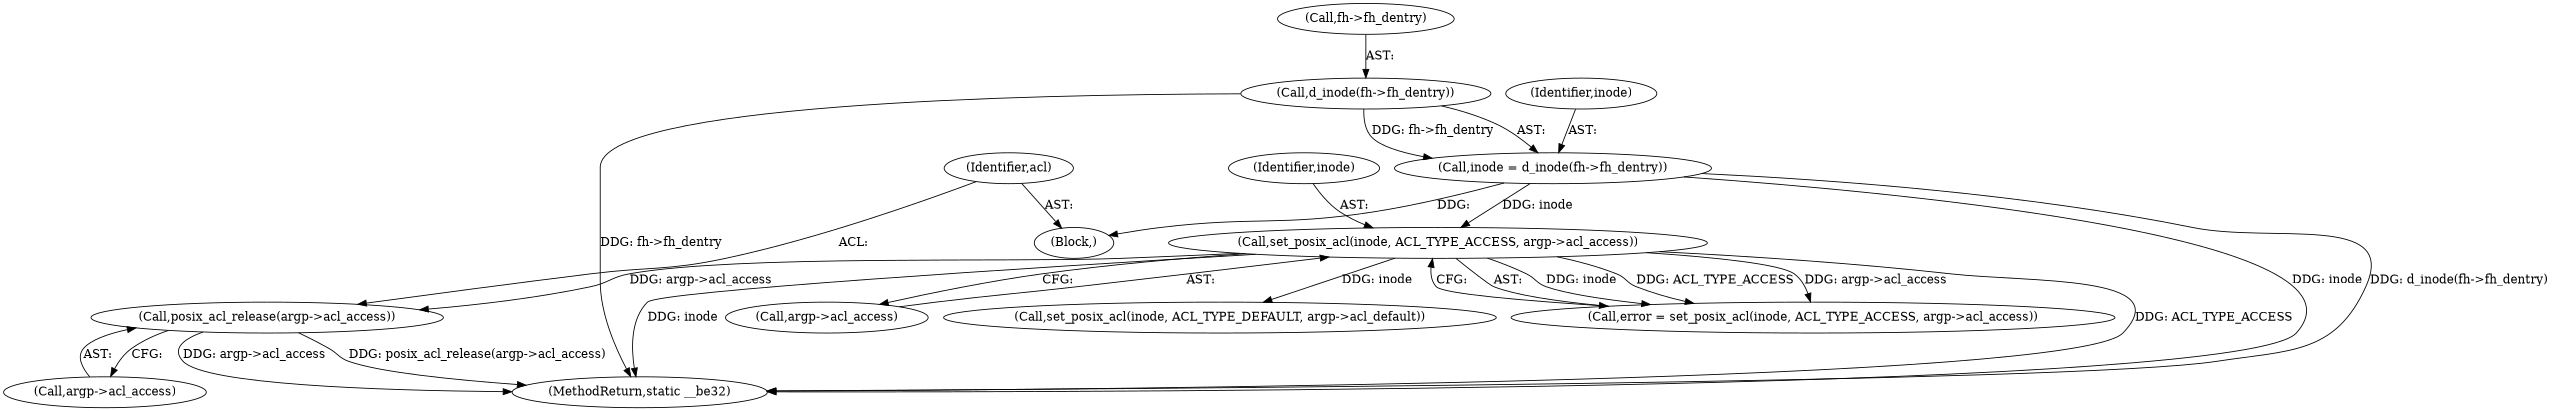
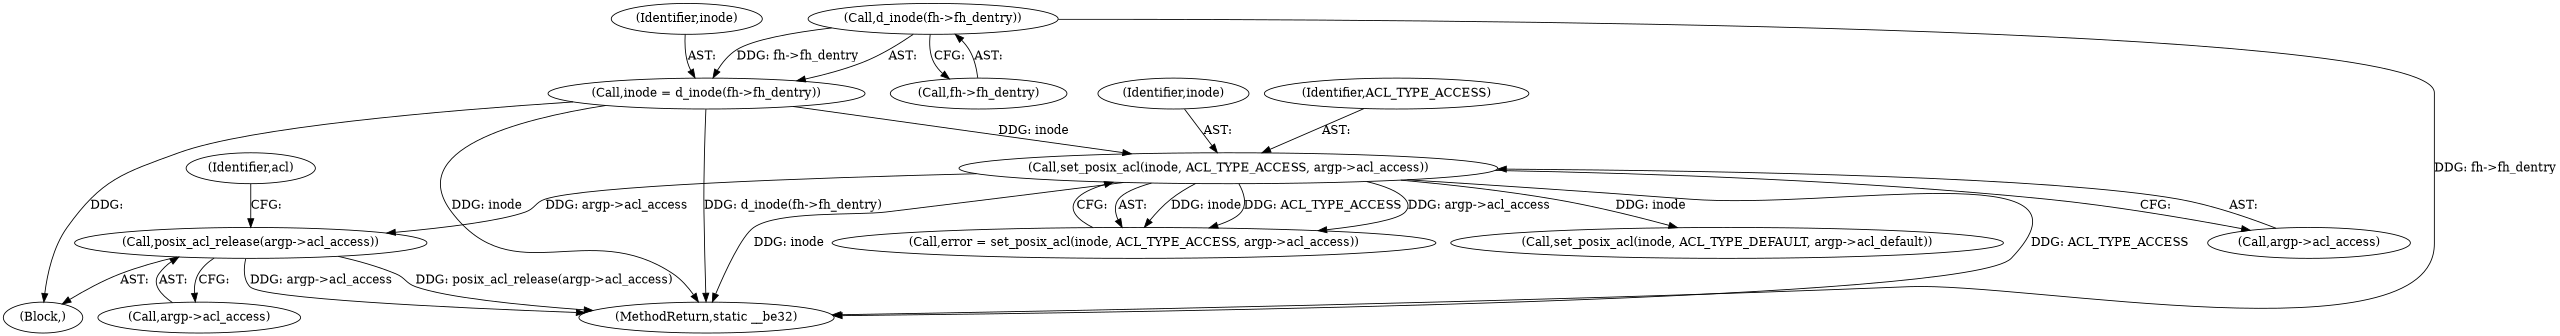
edge "(Call,d_inode(fh->fh_dentry))" -> "(Call,fh->fh_dentry)": added, label "CFG:"
node "(Identifier,ACL_TYPE_ACCESS)": added
edge "(Identifier,acl)" -> "(Block,)": now "(Call,posix_acl_release(argp->acl_access))" -> "(Block,)"
edge "(Identifier,acl)" -> "(Call,posix_acl_release(argp->acl_access))": label "ACL: " -> "CFG: "
